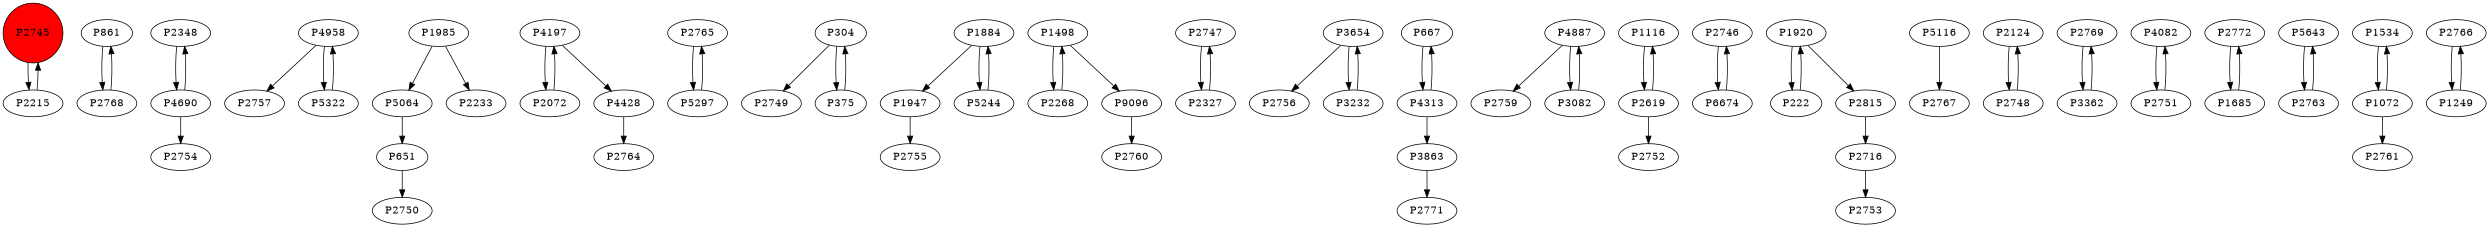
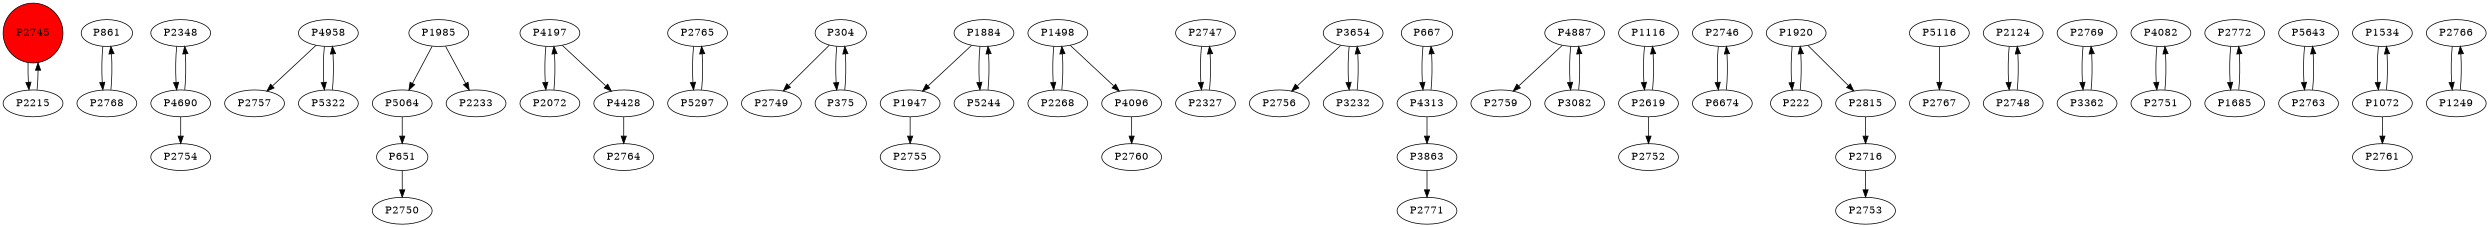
node "P9096": label "P9096" -> "P4096"
